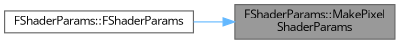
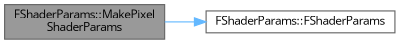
edge "FShaderParams::FShaderParams" -> "FShaderParams::MakePixel ShaderParams": reversed
